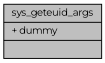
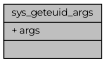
node "sys_geteuid_args": text "+ dummy" -> "+ args"
